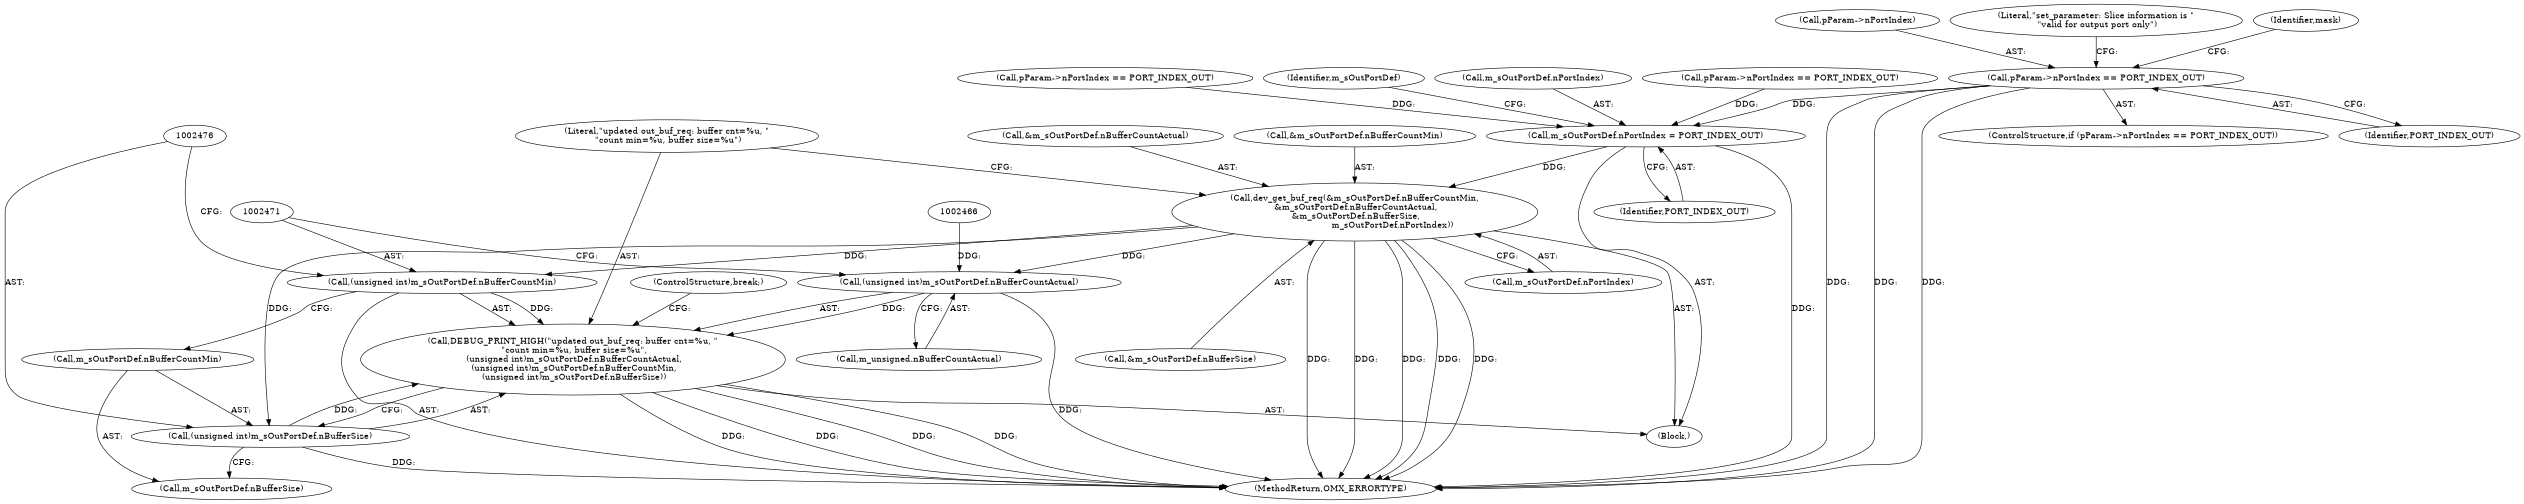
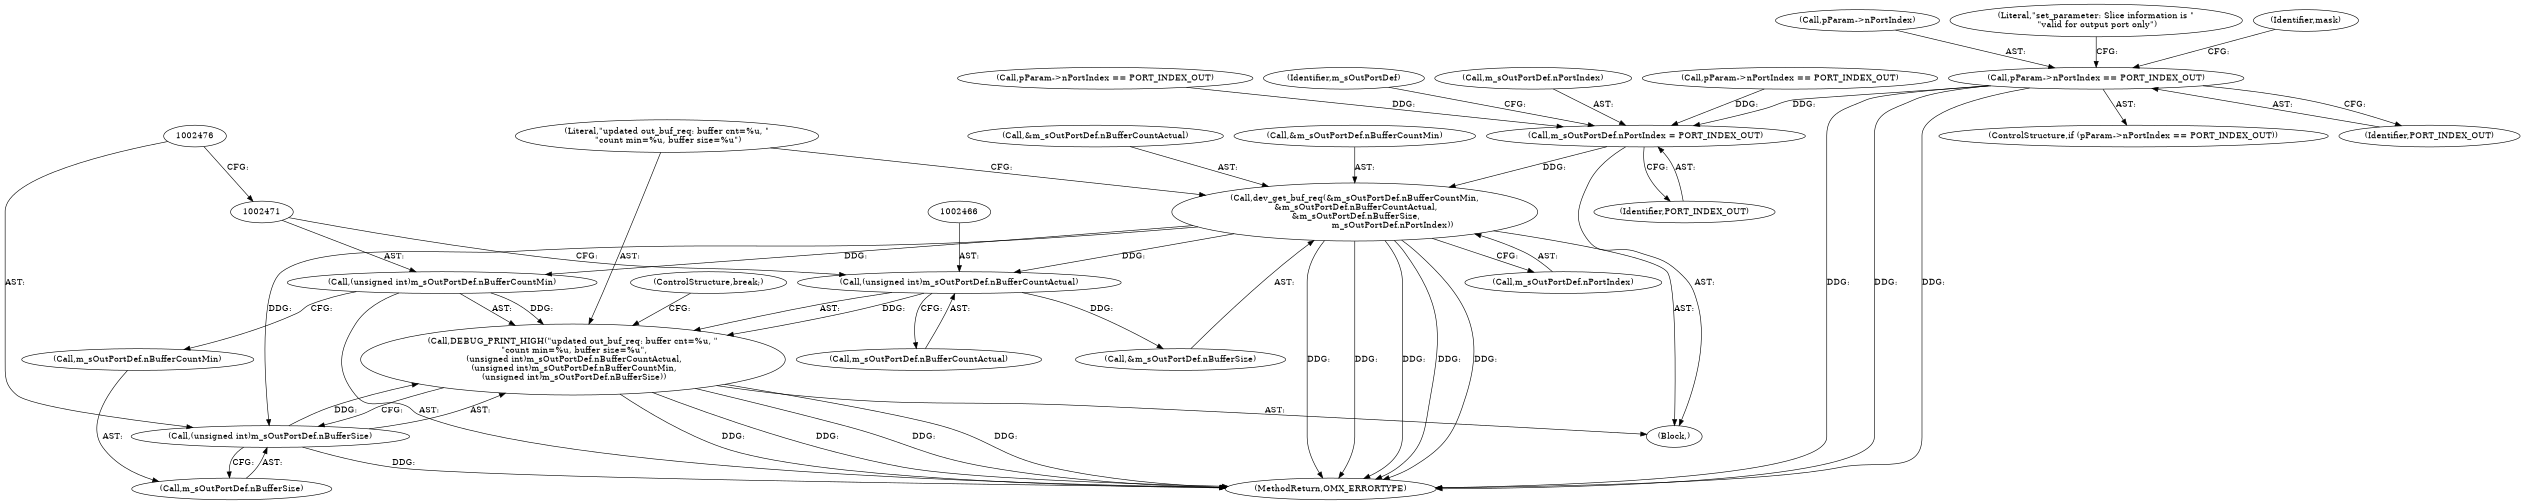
edge "1002476" -> "(Call,(unsigned int)m_sOutPortDef.nBufferCountMin)": now "1002476" -> "1002471"
edge "1002466" -> "(Call,(unsigned int)m_sOutPortDef.nBufferCountActual)": label "DDG: " -> "AST: "
node "(Call,m_unsigned.nBufferCountActual)": label "(Call,m_unsigned.nBufferCountActual)" -> "(Call,m_sOutPortDef.nBufferCountActual)"
edge "(Call,m_sOutPortDef.nBufferCountMin)" -> "(Call,(unsigned int)m_sOutPortDef.nBufferSize)": now "(Call,m_sOutPortDef.nBufferSize)" -> "(Call,(unsigned int)m_sOutPortDef.nBufferSize)"
edge "(Call,(unsigned int)m_sOutPortDef.nBufferCountActual)" -> "(MethodReturn,OMX_ERRORTYPE)": now "(Call,(unsigned int)m_sOutPortDef.nBufferCountActual)" -> "(Call,&m_sOutPortDef.nBufferSize)"
edge "(Call,m_sOutPortDef.nPortIndex = PORT_INDEX_OUT)" -> "(MethodReturn,OMX_ERRORTYPE)": removed, label "DDG:"
